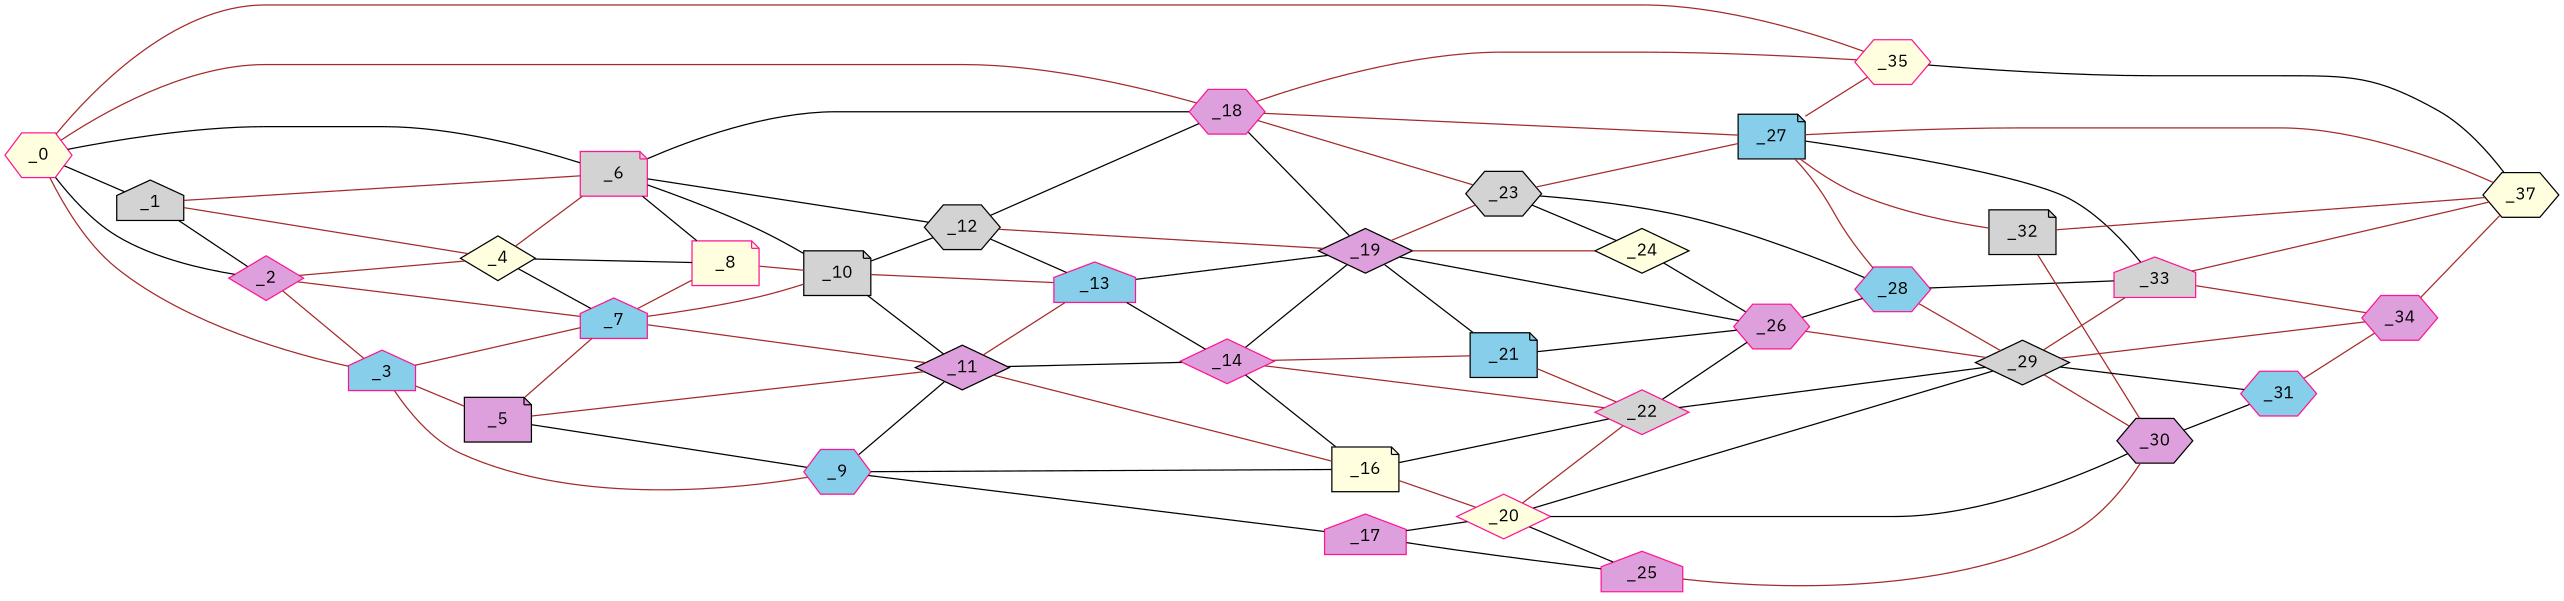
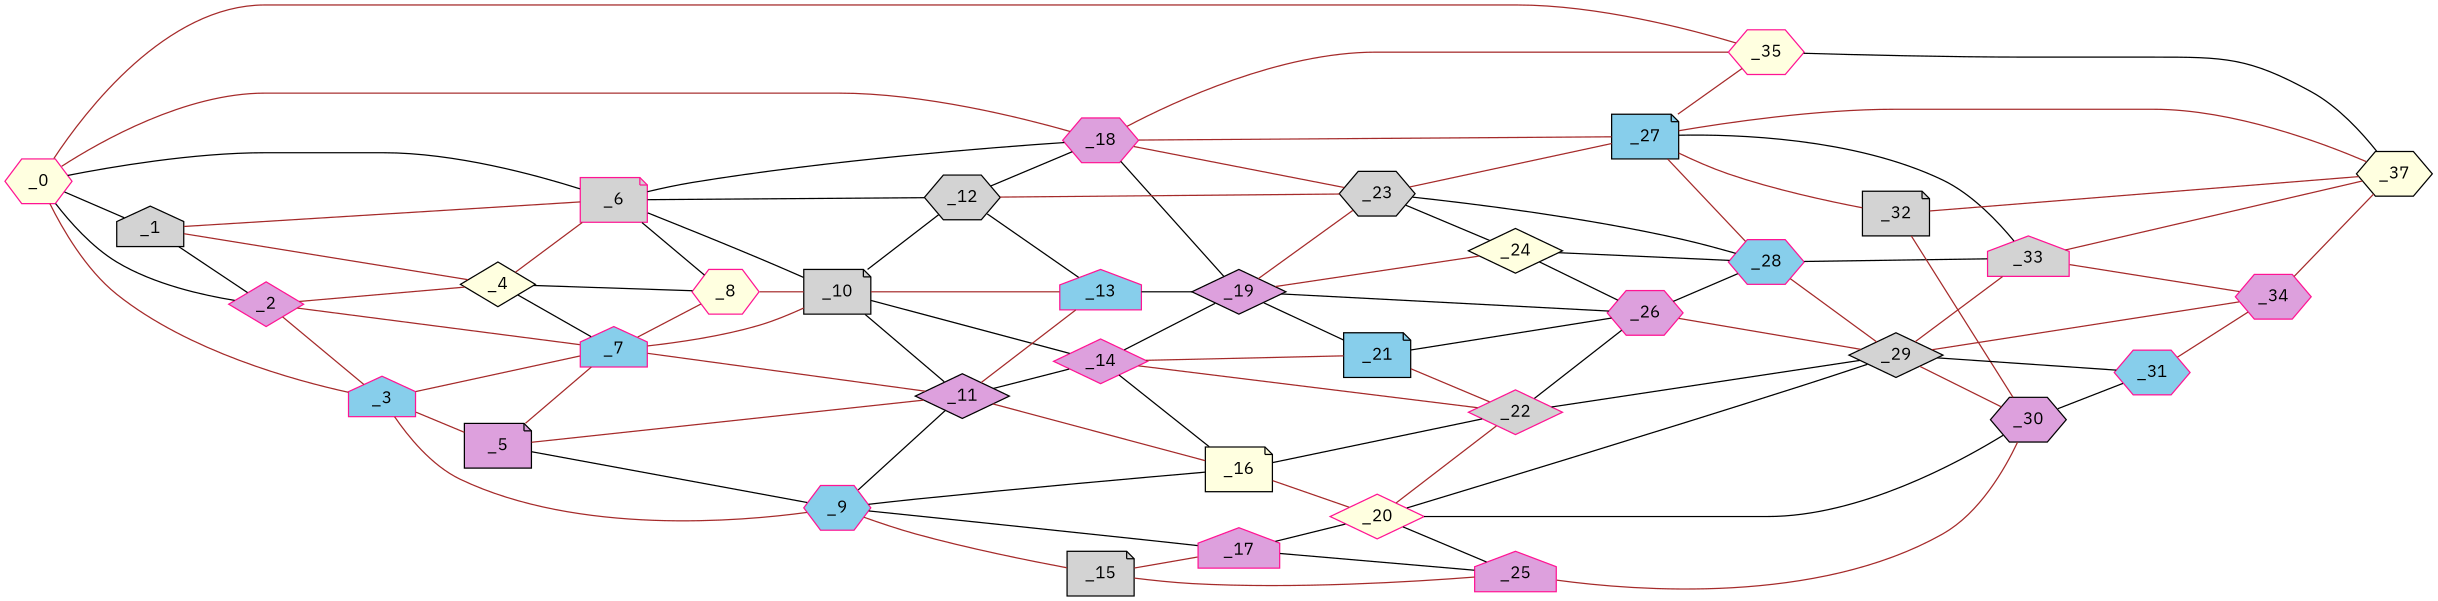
edge "_12" -- "_19": now "_12" -- "_23"
edge "_24" -- "_28": added
node "_8": shape note -> hexagon
edge "_13" -- "_14": now "_10" -- "_14"
node "_15": added
